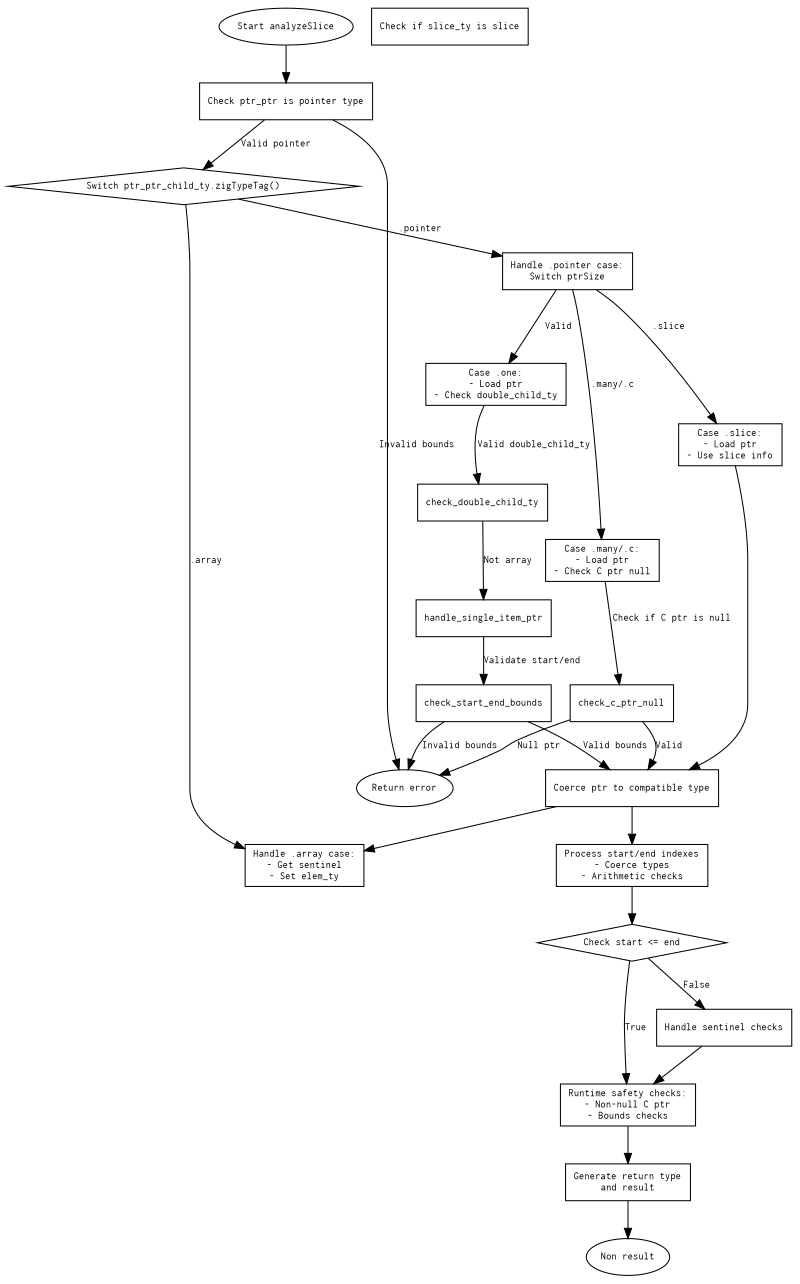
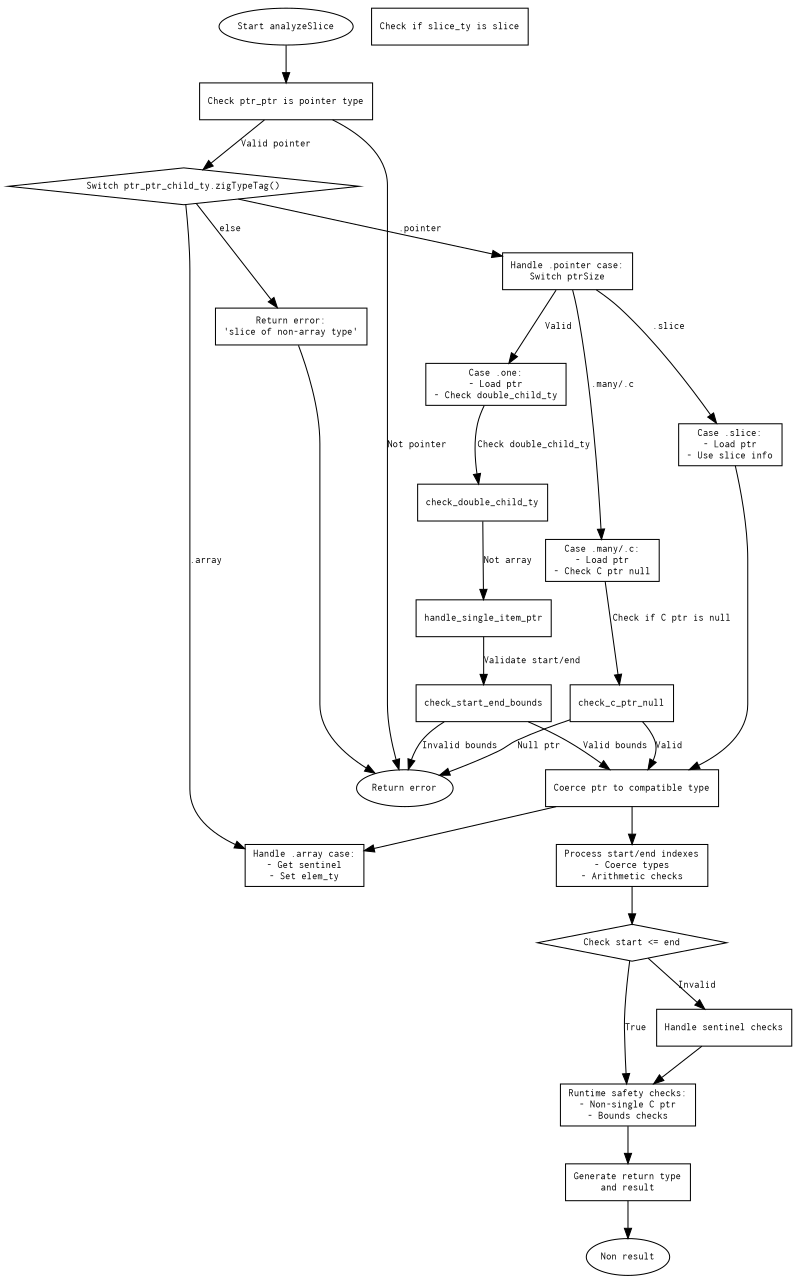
node "Return error: 'slice of non-array type'": added
edge "Check ptr_ptr is pointer type" -> "Return error": label "Invalid bounds" -> "Not pointer"
edge "Case .one: - Load ptr - Check double_child_ty" -> "check_double_child_ty": label "Valid double_child_ty" -> "Check double_child_ty"
edge "Check start <= end" -> "Handle sentinel checks": label "False" -> "Invalid"
node "Runtime safety checks: - Non-null C ptr - Bounds checks": label "Runtime safety checks: - Non-null C ptr - Bounds checks" -> "Runtime safety checks: - Non-single C ptr - Bounds checks"
